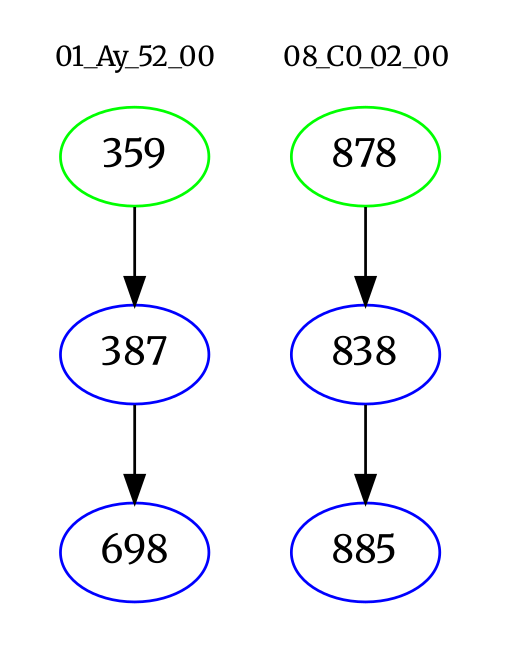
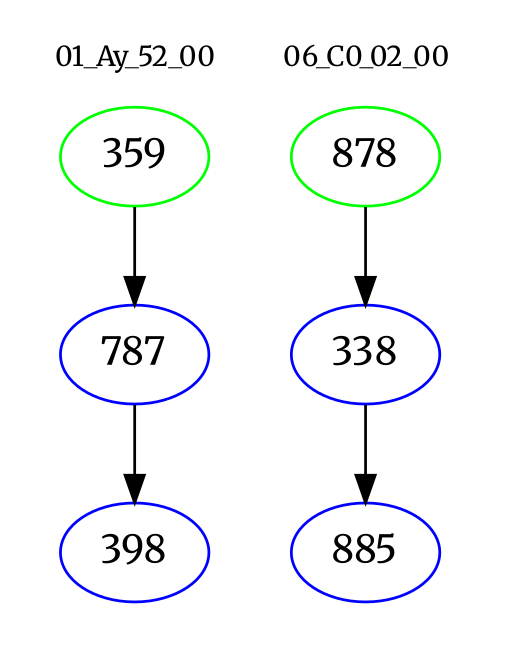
cluster "08_C0_02_00": label "08_C0_02_00" -> "06_C0_02_00"
node "387": label "387" -> "787"
node "838": label "838" -> "338"
node "698": label "698" -> "398"
